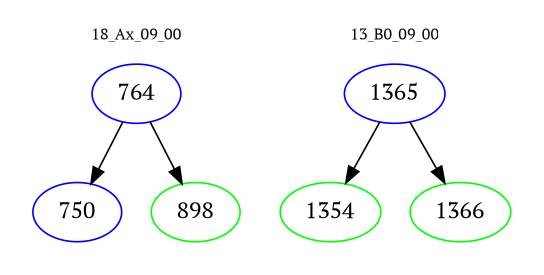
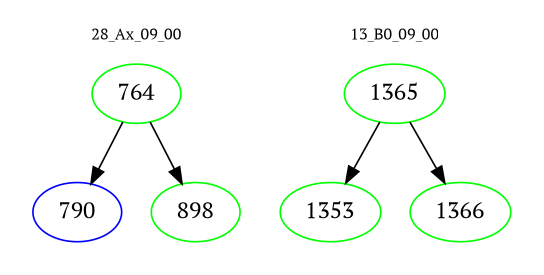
cluster "18_Ax_09_00": label "18_Ax_09_00" -> "28_Ax_09_00"
node "764": color blue -> green
node "1365": color blue -> green
node "750": label "750" -> "790"
node "1354": label "1354" -> "1353"
